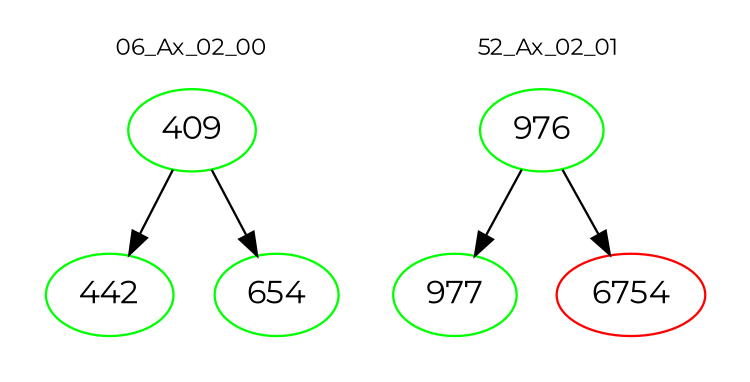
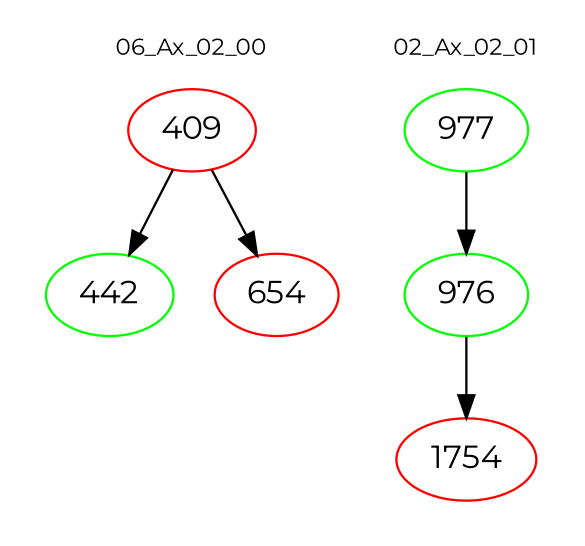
cluster "52_Ax_02_01": label "52_Ax_02_01" -> "02_Ax_02_01"
node "409": color green -> red
edge "976" -> "977": reversed
node "654": color green -> red
node "6754": label "6754" -> "1754"
